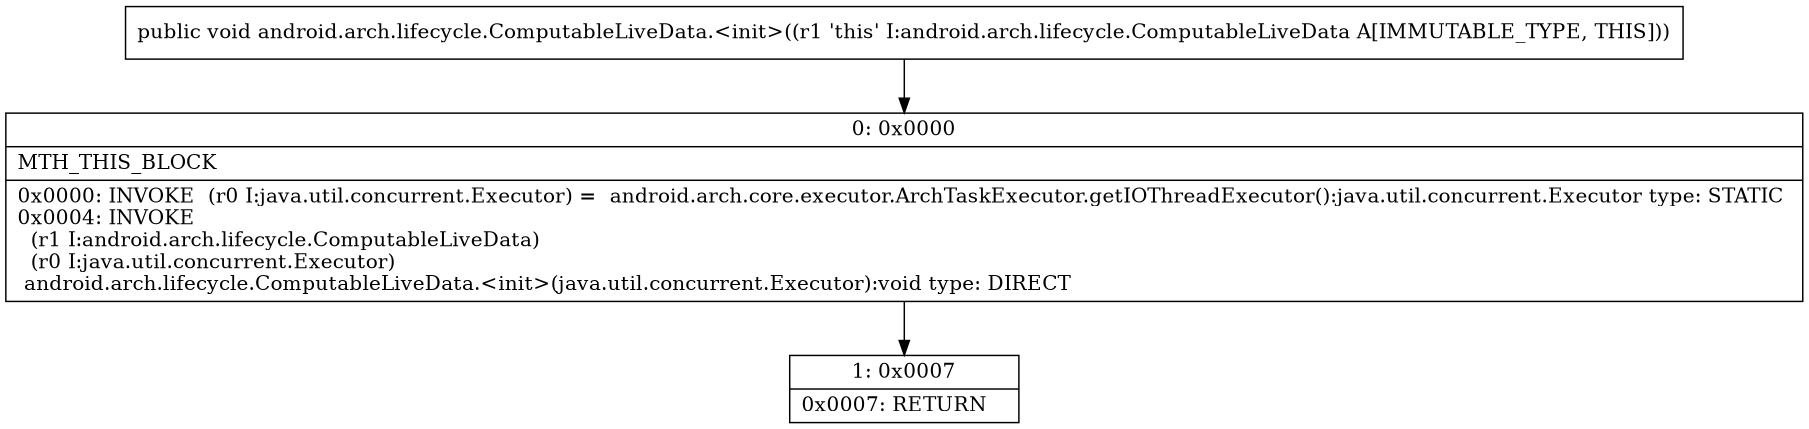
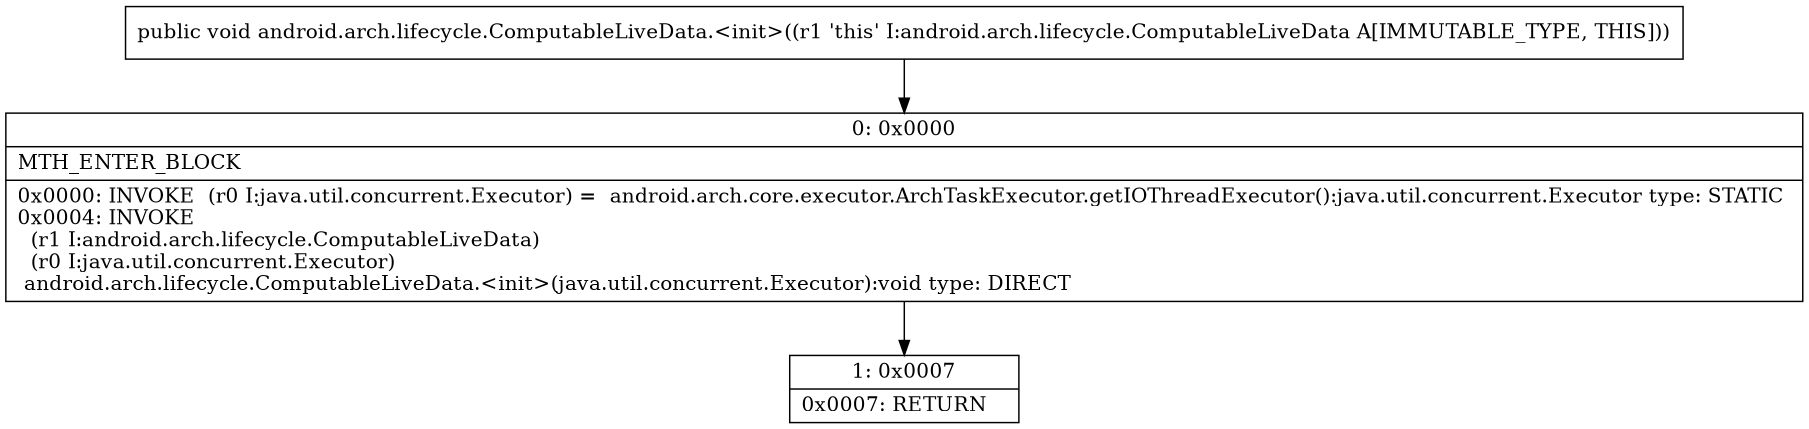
node "0: 0x0000": text "MTH_THIS_BLOCK" -> "MTH_ENTER_BLOCK"
